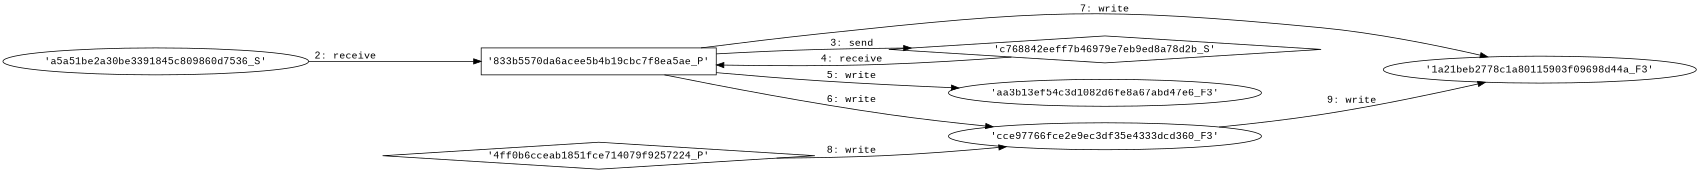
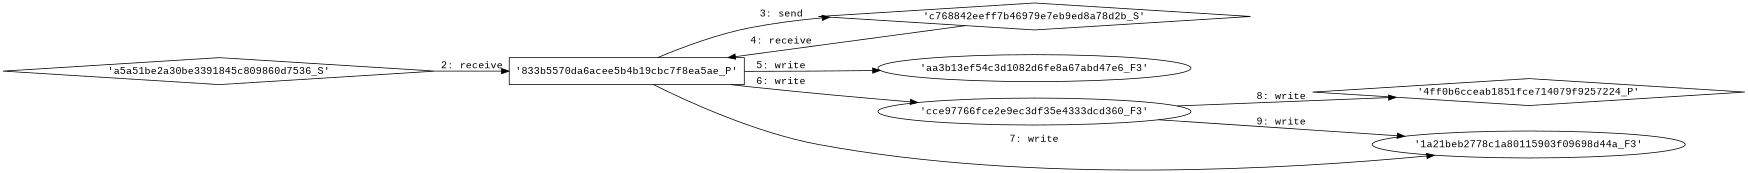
node "'a5a51be2a30be3391845c809860d7536_S'": shape ellipse -> diamond
edge "'4ff0b6cceab1851fce714079f9257224_P'" -> "'cce97766fce2e9ec3df35e4333dcd360_F3'": reversed
